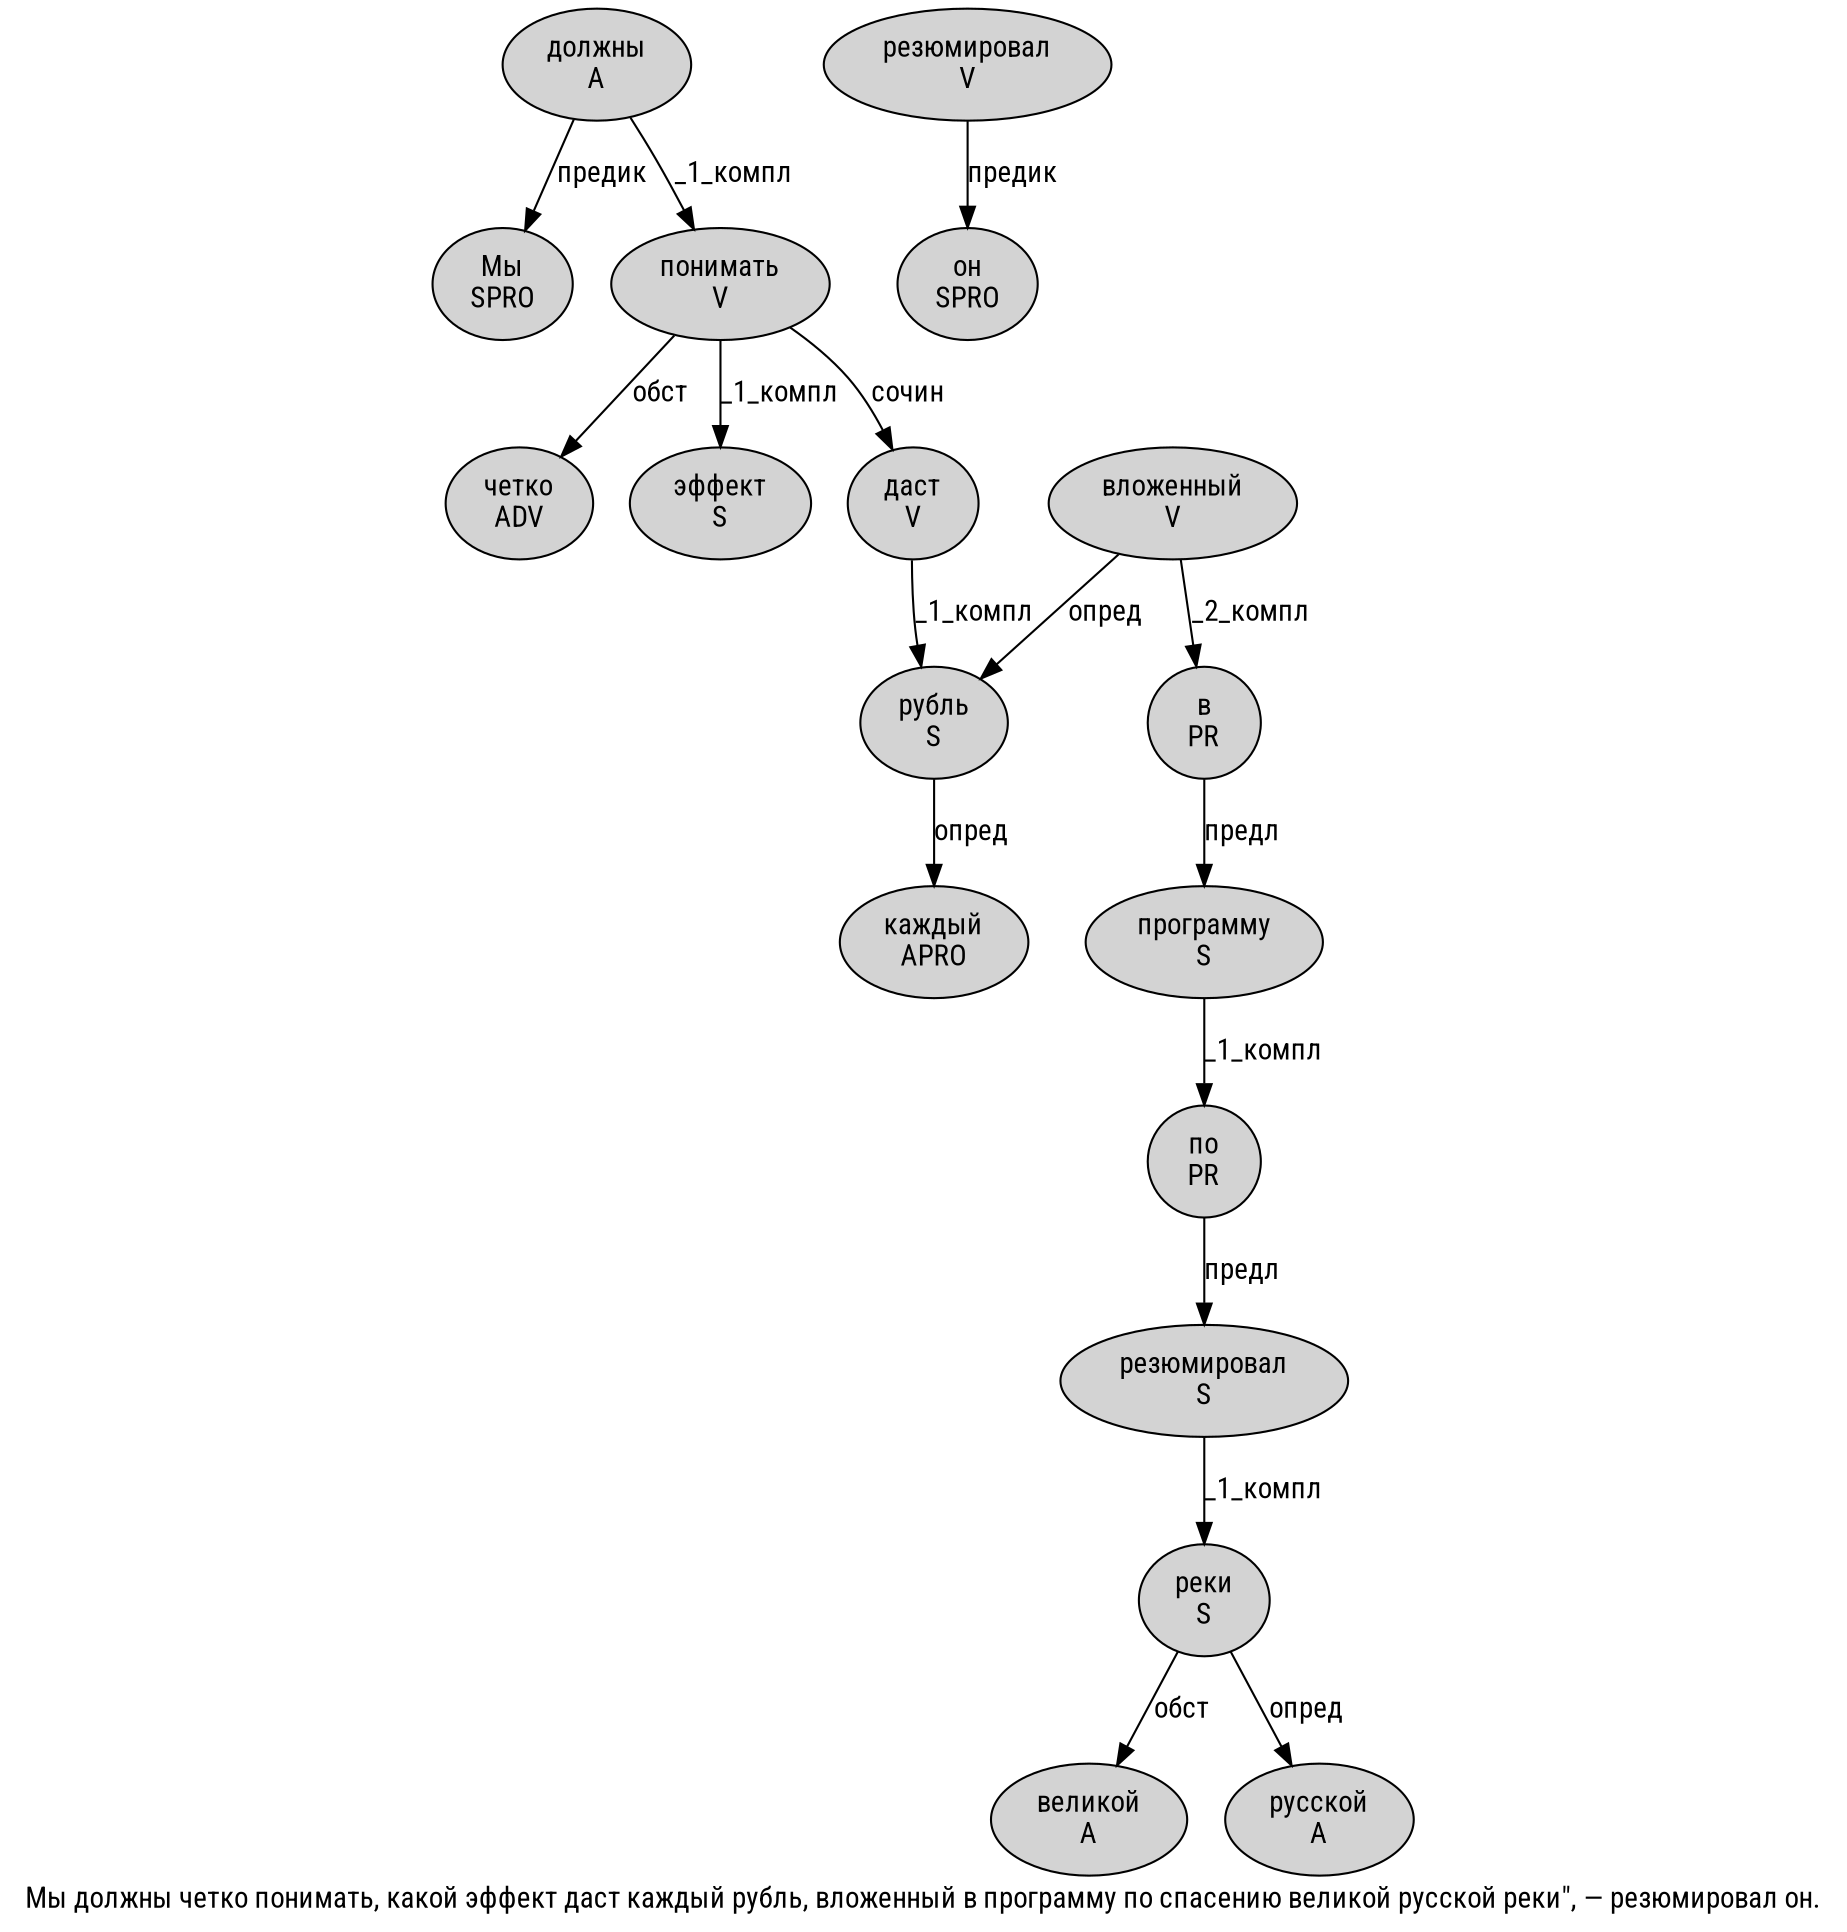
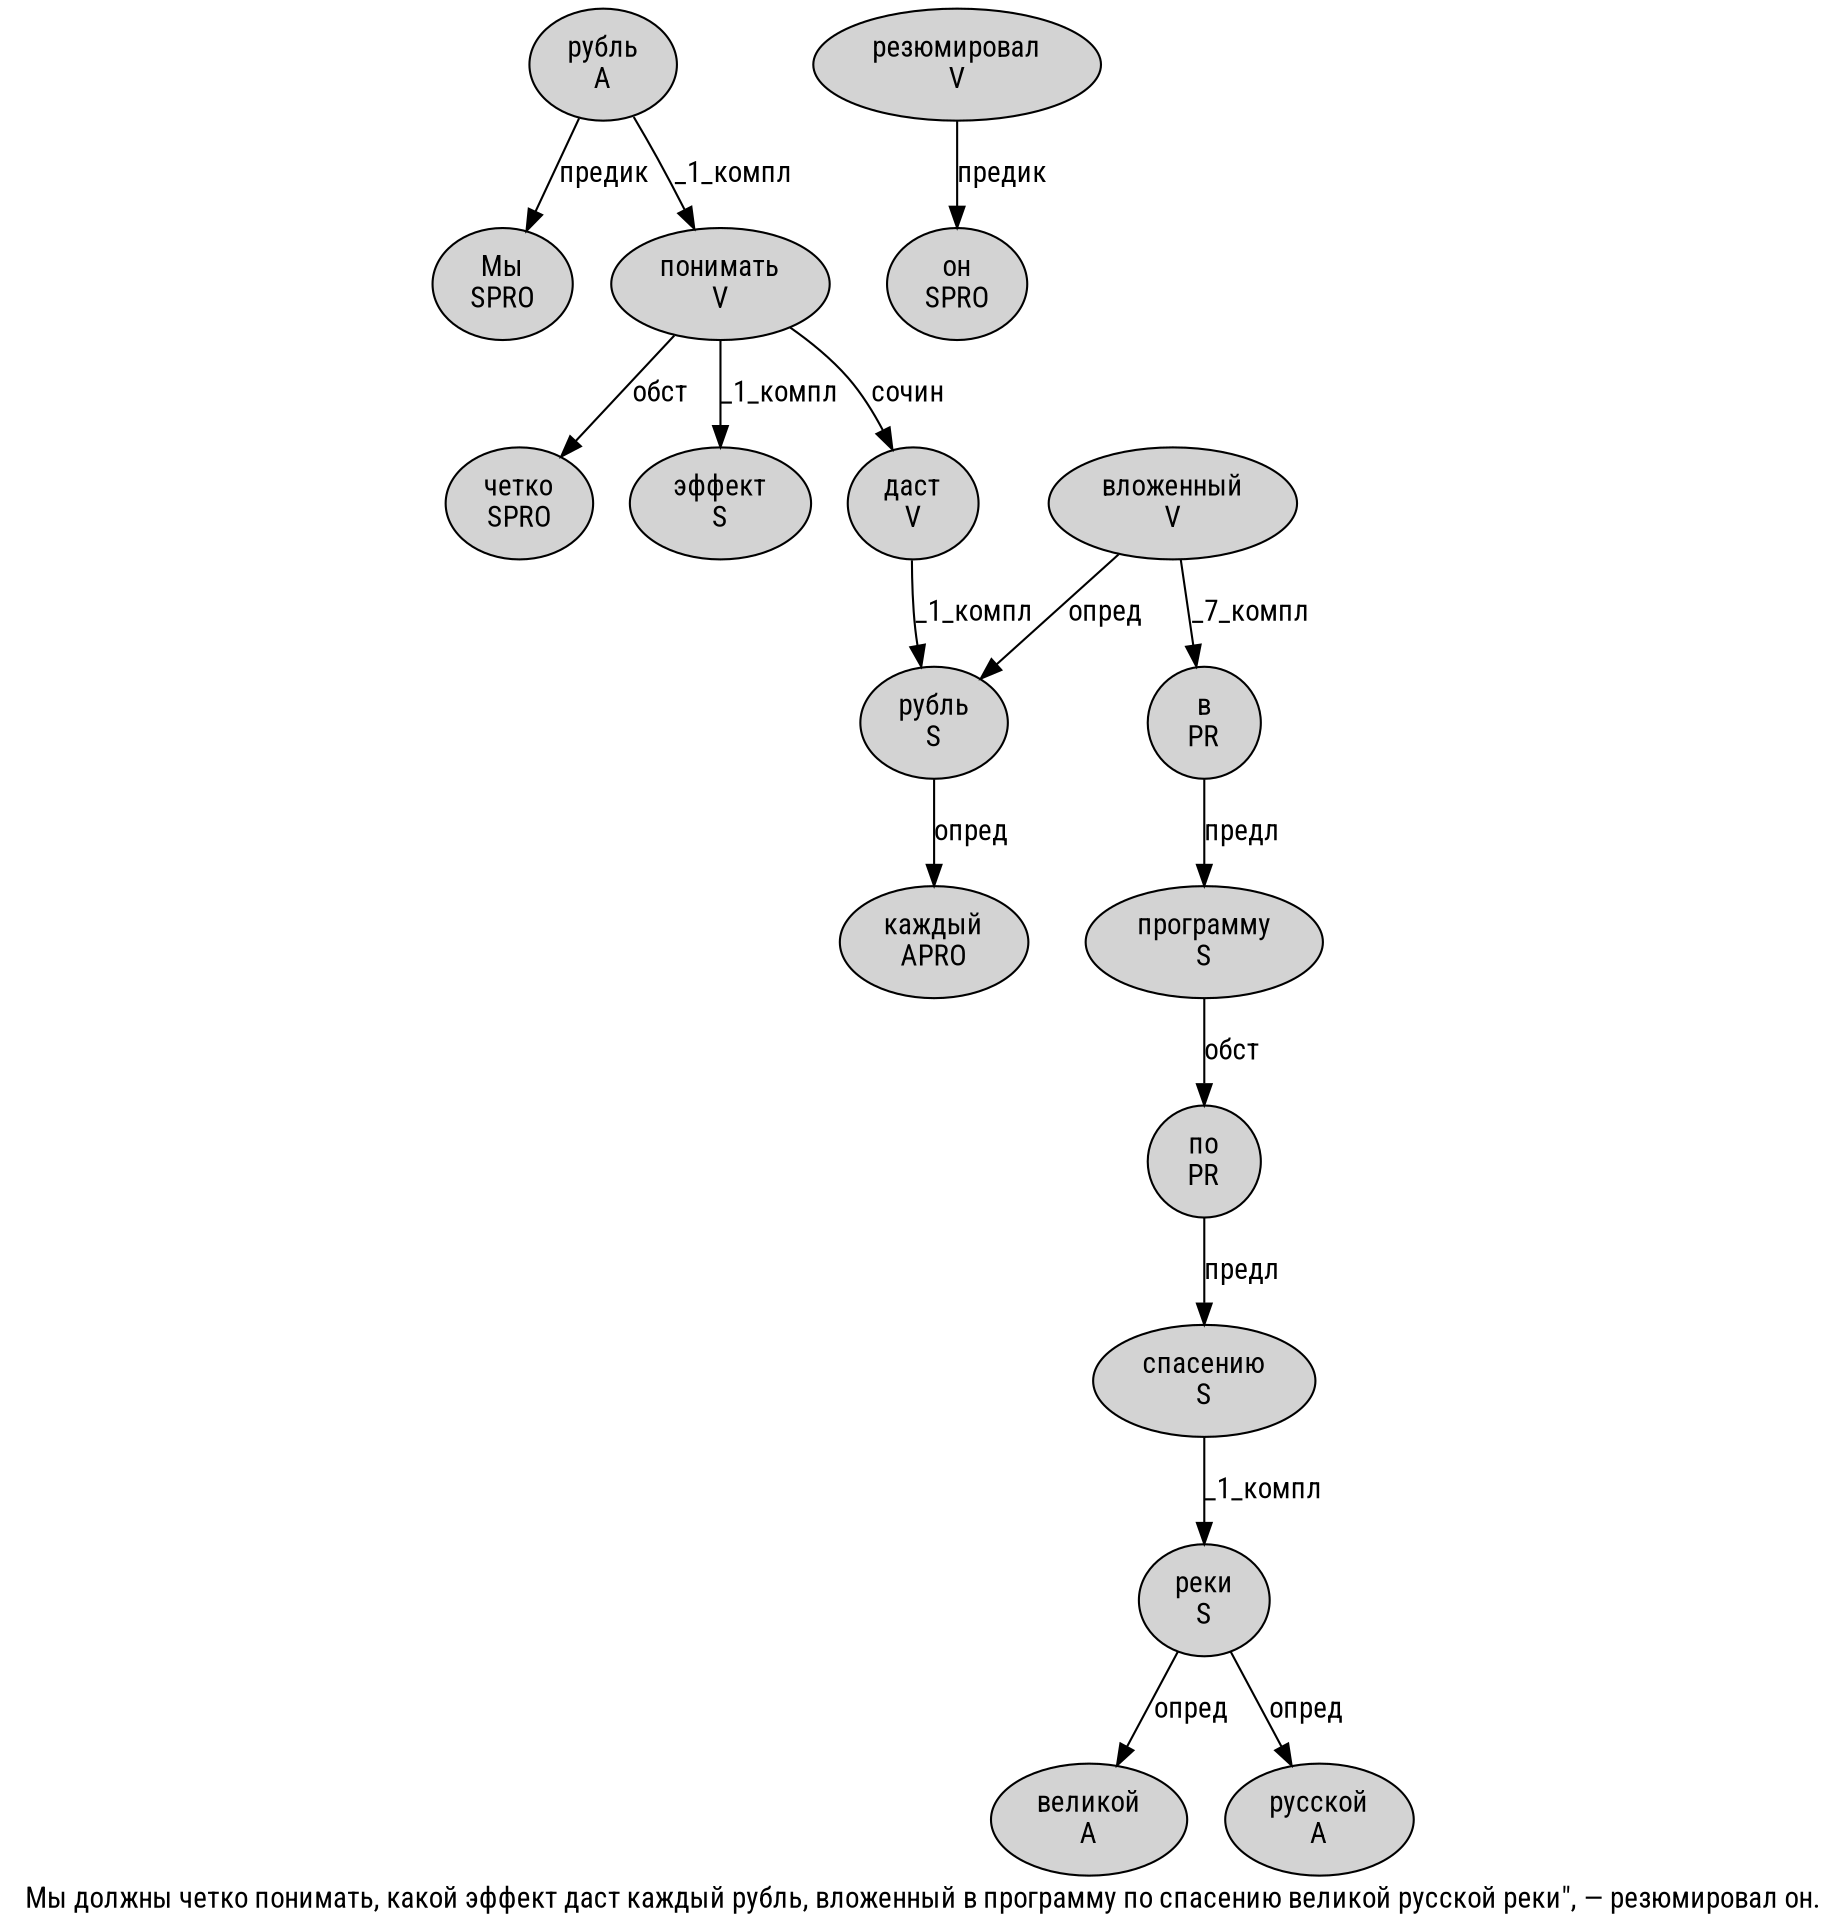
node "должны A": label "должны A" -> "рубль A"
node "четко ADV": label "четко ADV" -> "четко SPRO"
edge "вложенный V" -> "в PR": label "_2_компл" -> "_7_компл"
edge "программу S" -> "по PR": label "_1_компл" -> "обст"
node "резюмировал S": label "резюмировал S" -> "спасению S"
edge "реки S" -> "великой A": label "обст" -> "опред"
